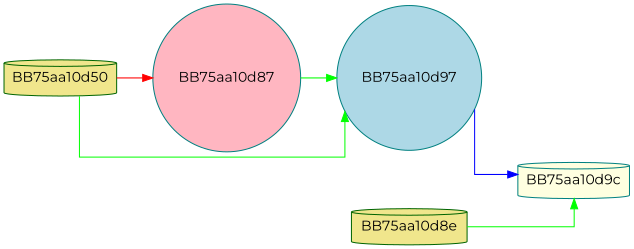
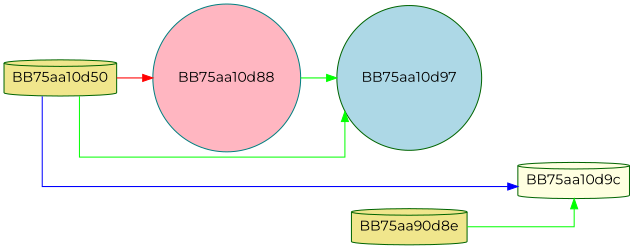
node "BB75aa10d87": label "BB75aa10d87" -> "BB75aa10d88"
node "BB75aa10d97": color teal -> darkgreen
edge "BB75aa10d97" -> "BB75aa10d9c": now "BB75aa10d50" -> "BB75aa10d9c"
node "BB75aa10d9c": color teal -> darkgreen
node "BB75aa10d8e": label "BB75aa10d8e" -> "BB75aa90d8e"
